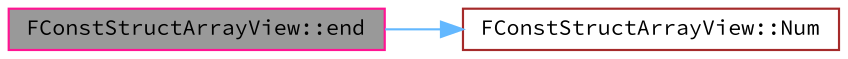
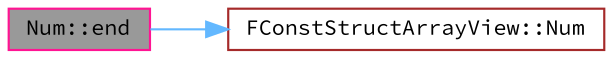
node "FConstStructArrayView::end": label "FConstStructArrayView::end" -> "Num::end"
